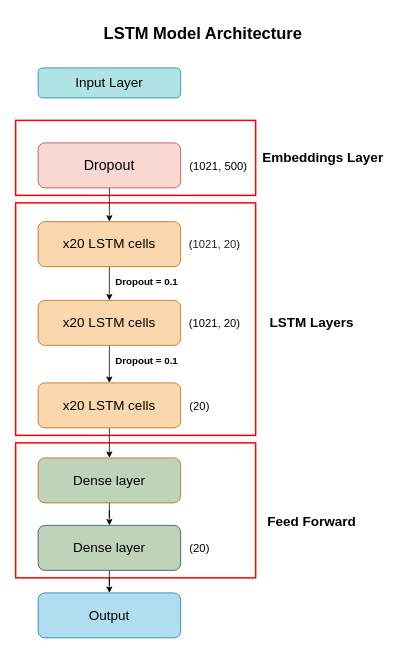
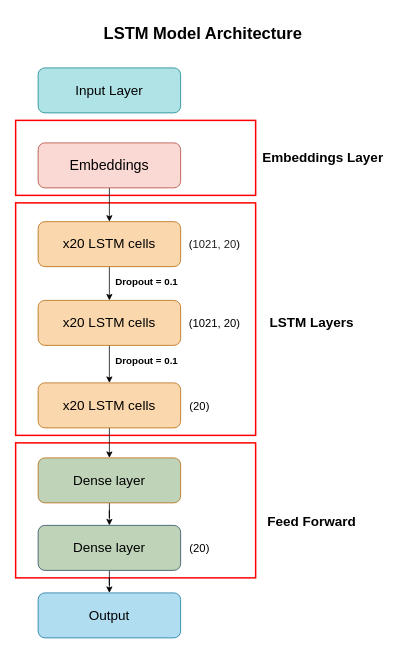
node "Input Layer": size 143x30 -> 143x45
node "Dropout": label "Dropout" -> "Embeddings"
node "(1021, 500)": removed
